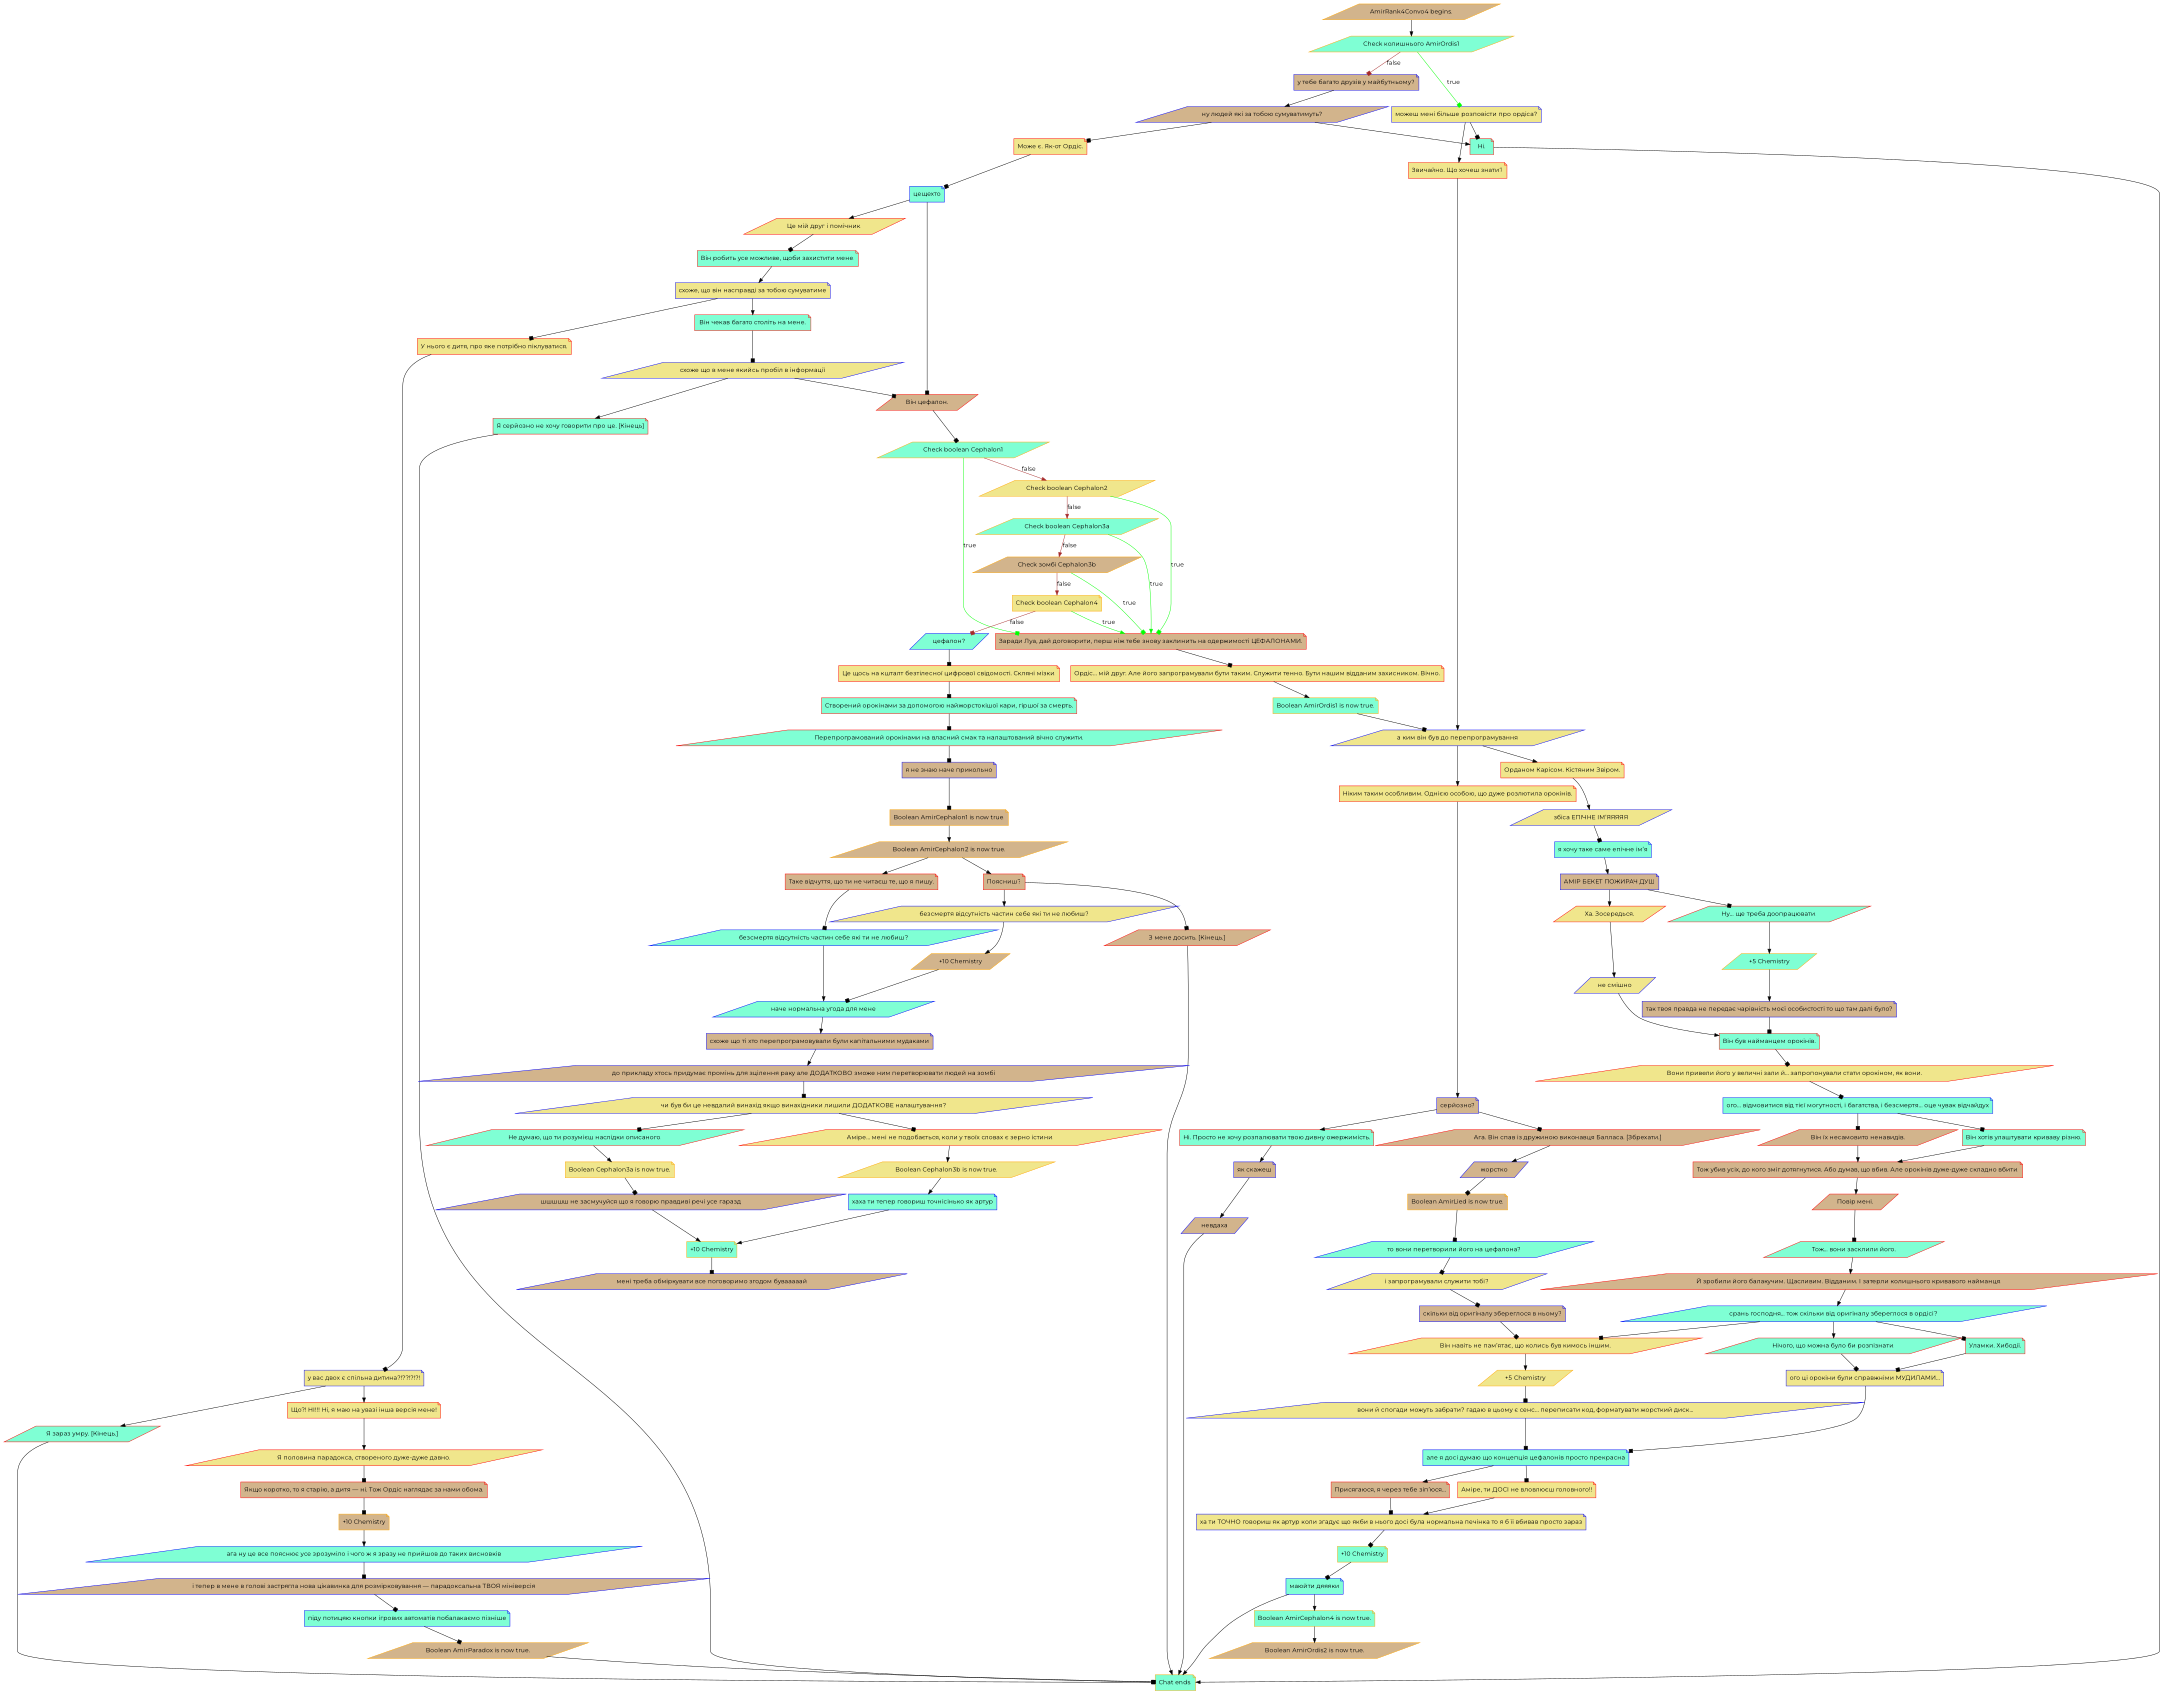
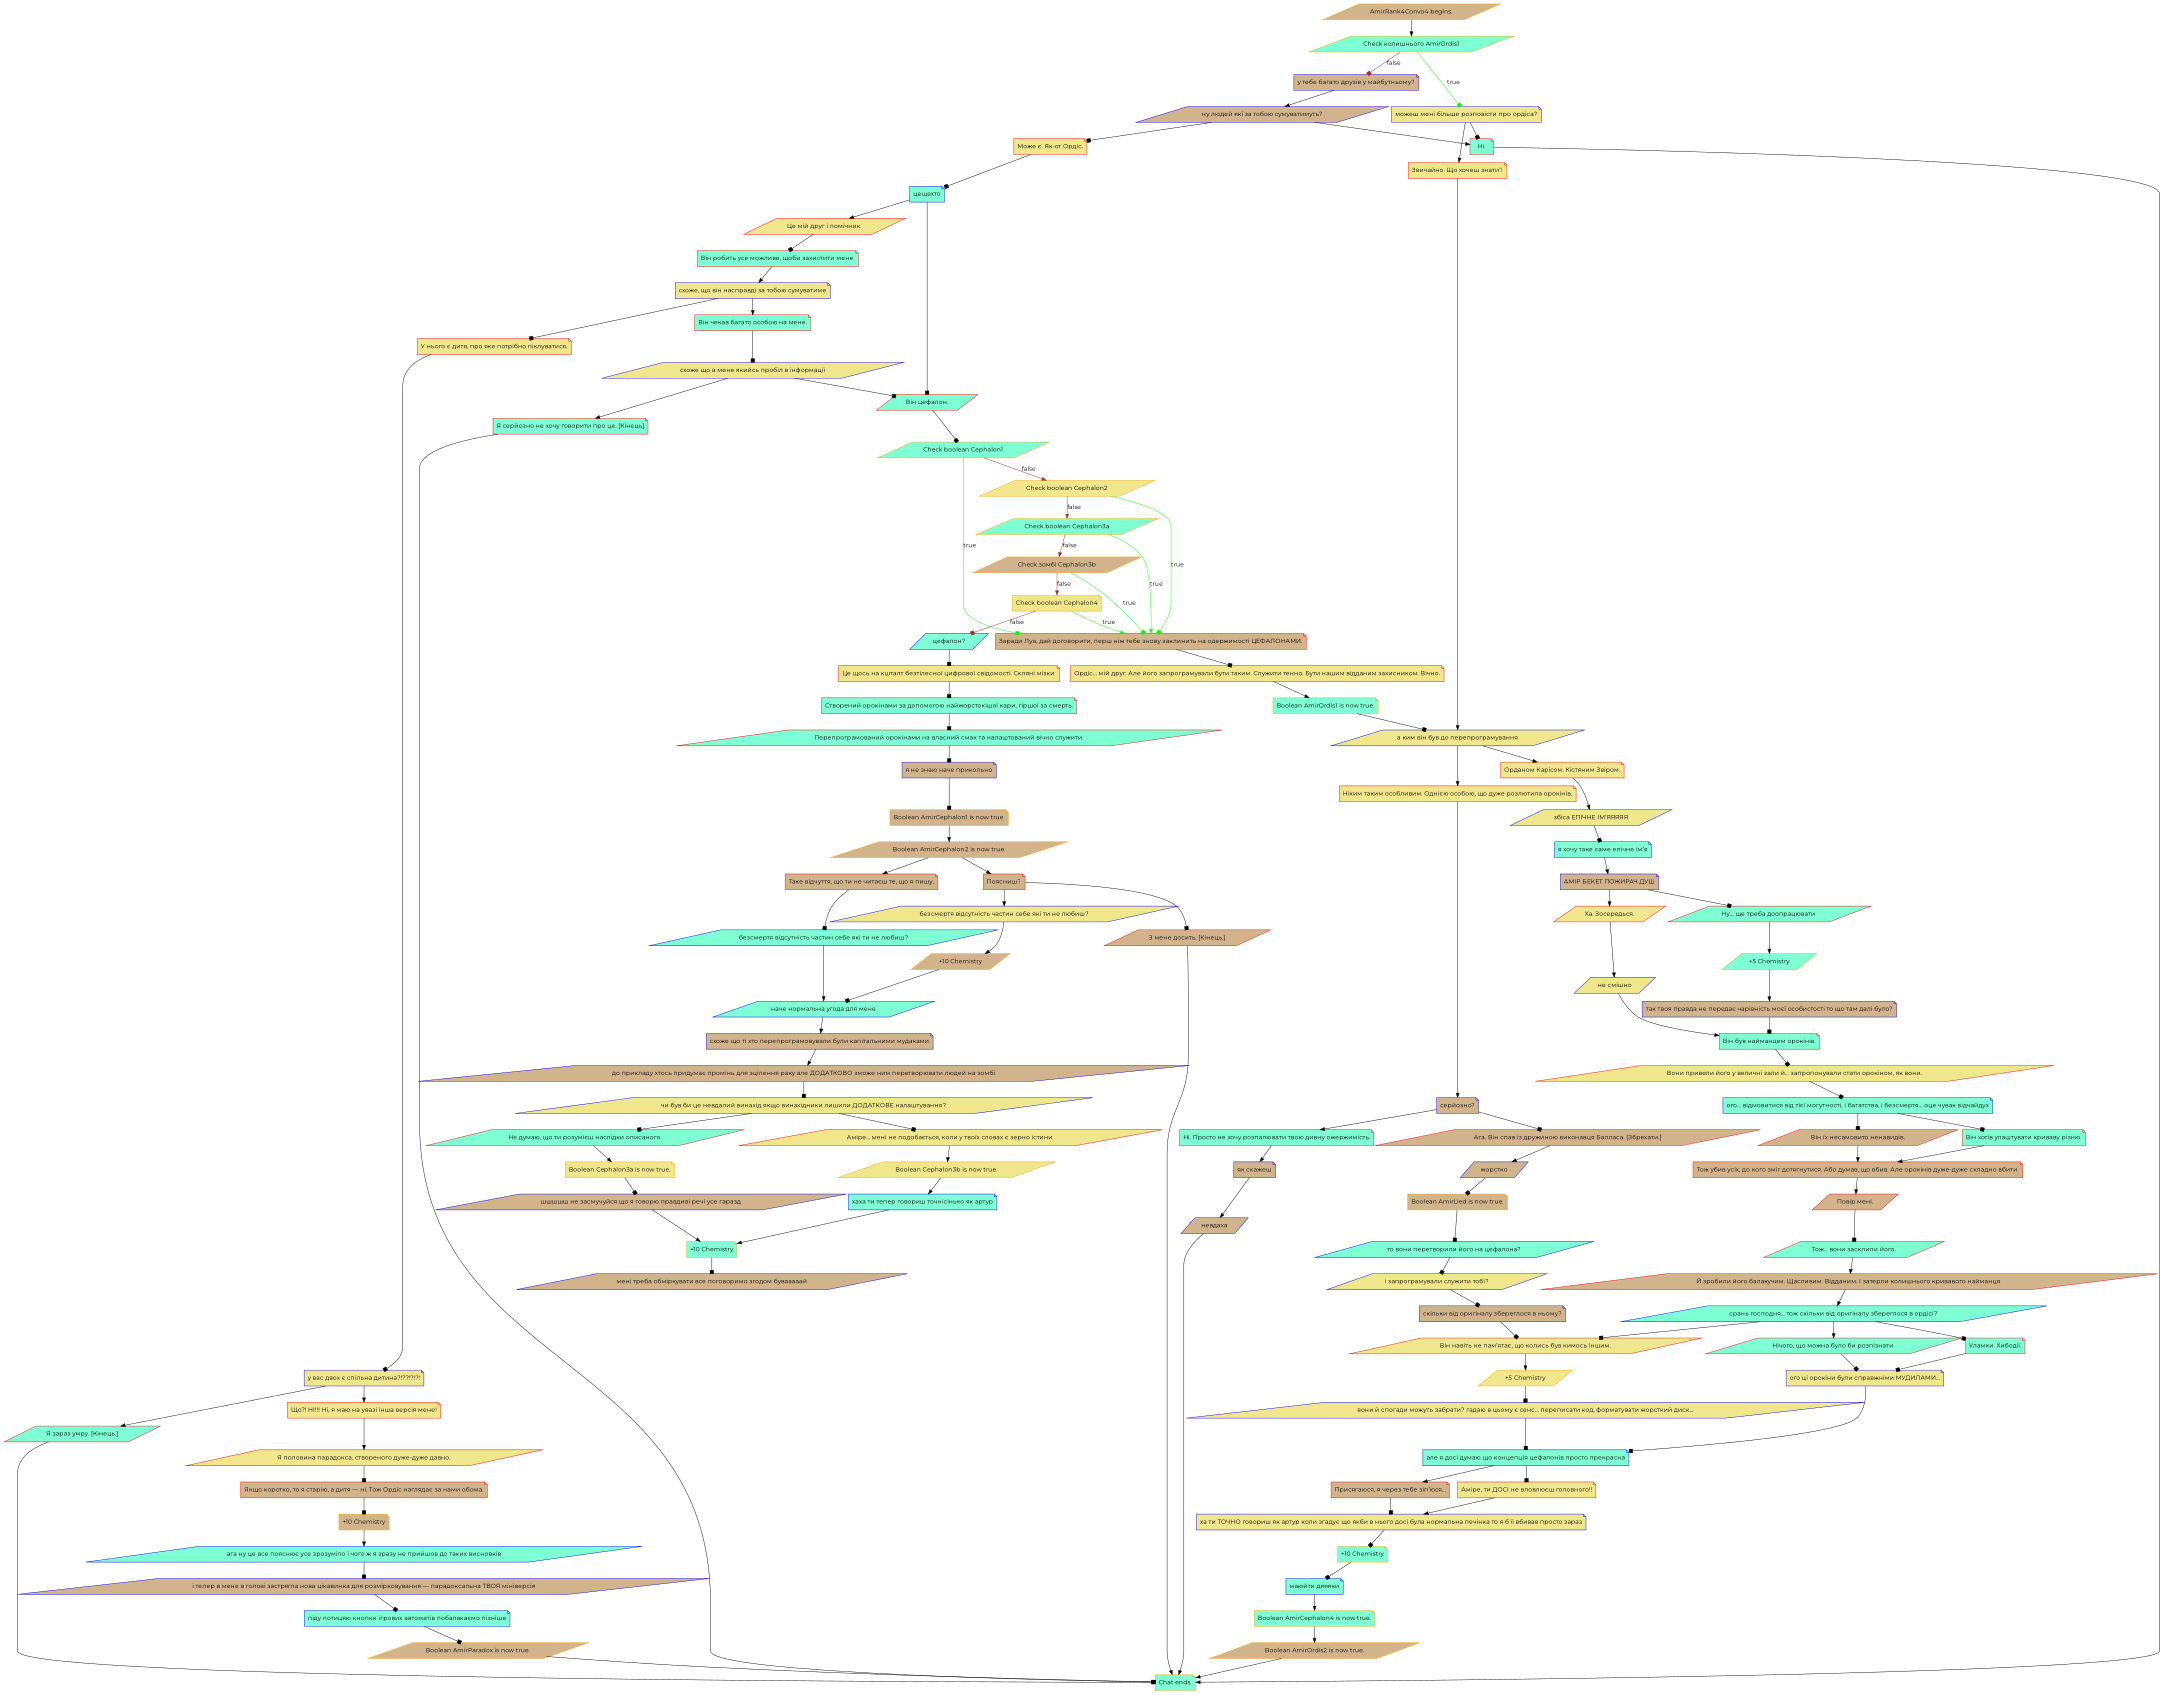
node "Він чекав багато століть на мене.": label "Він чекав багато століть на мене." -> "Він чекав багато особою на мене."
node "Він цефалон.": fillcolor tan -> aquamarine
edge "маюйти дяяяки" -> "Chat ends.": now "Boolean AmirOrdis2 is now true." -> "Chat ends."
